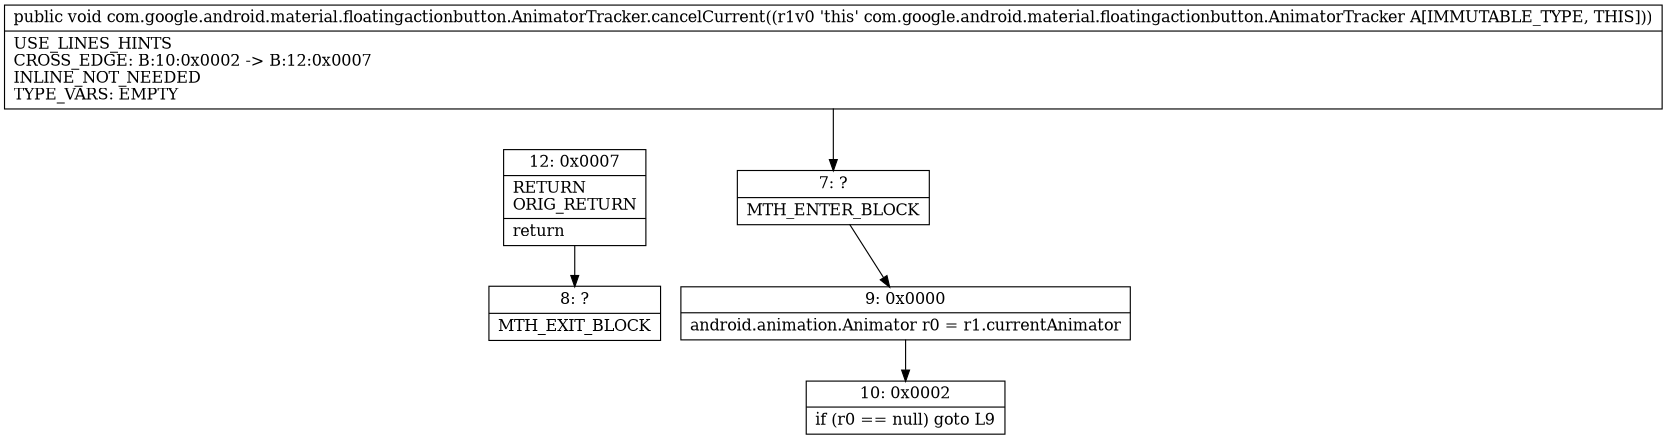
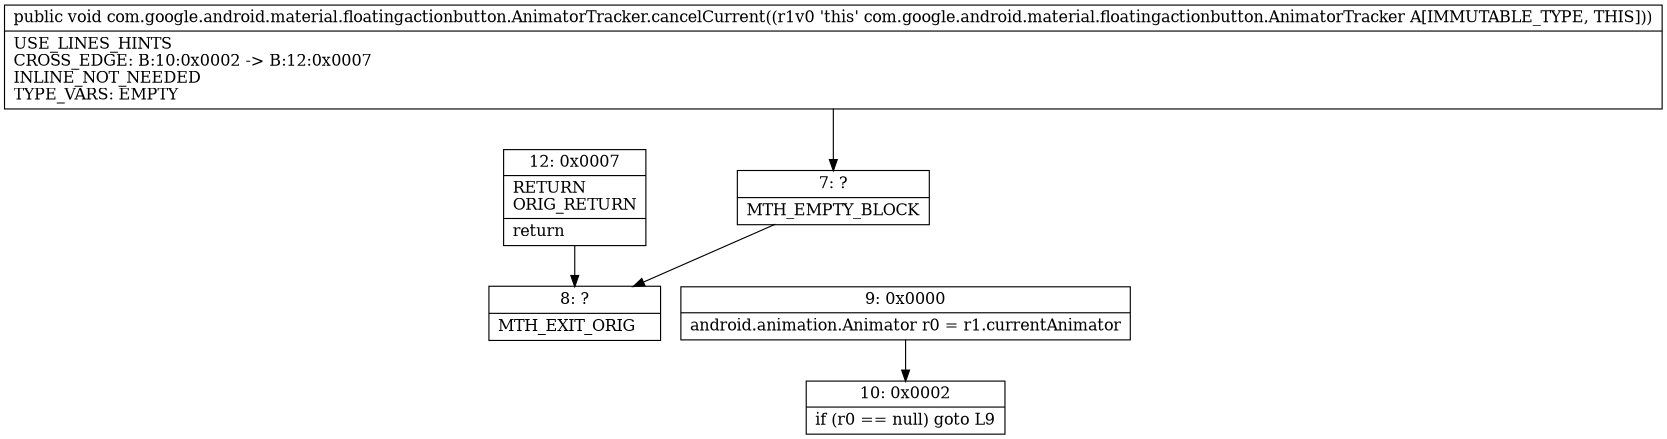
node "7: ?": text "MTH_ENTER_BLOCK" -> "MTH_EMPTY_BLOCK"
edge "7: ?" -> "9: 0x0000": now "7: ?" -> "8: ?"
node "8: ?": text "MTH_EXIT_BLOCK" -> "MTH_EXIT_ORIG"
